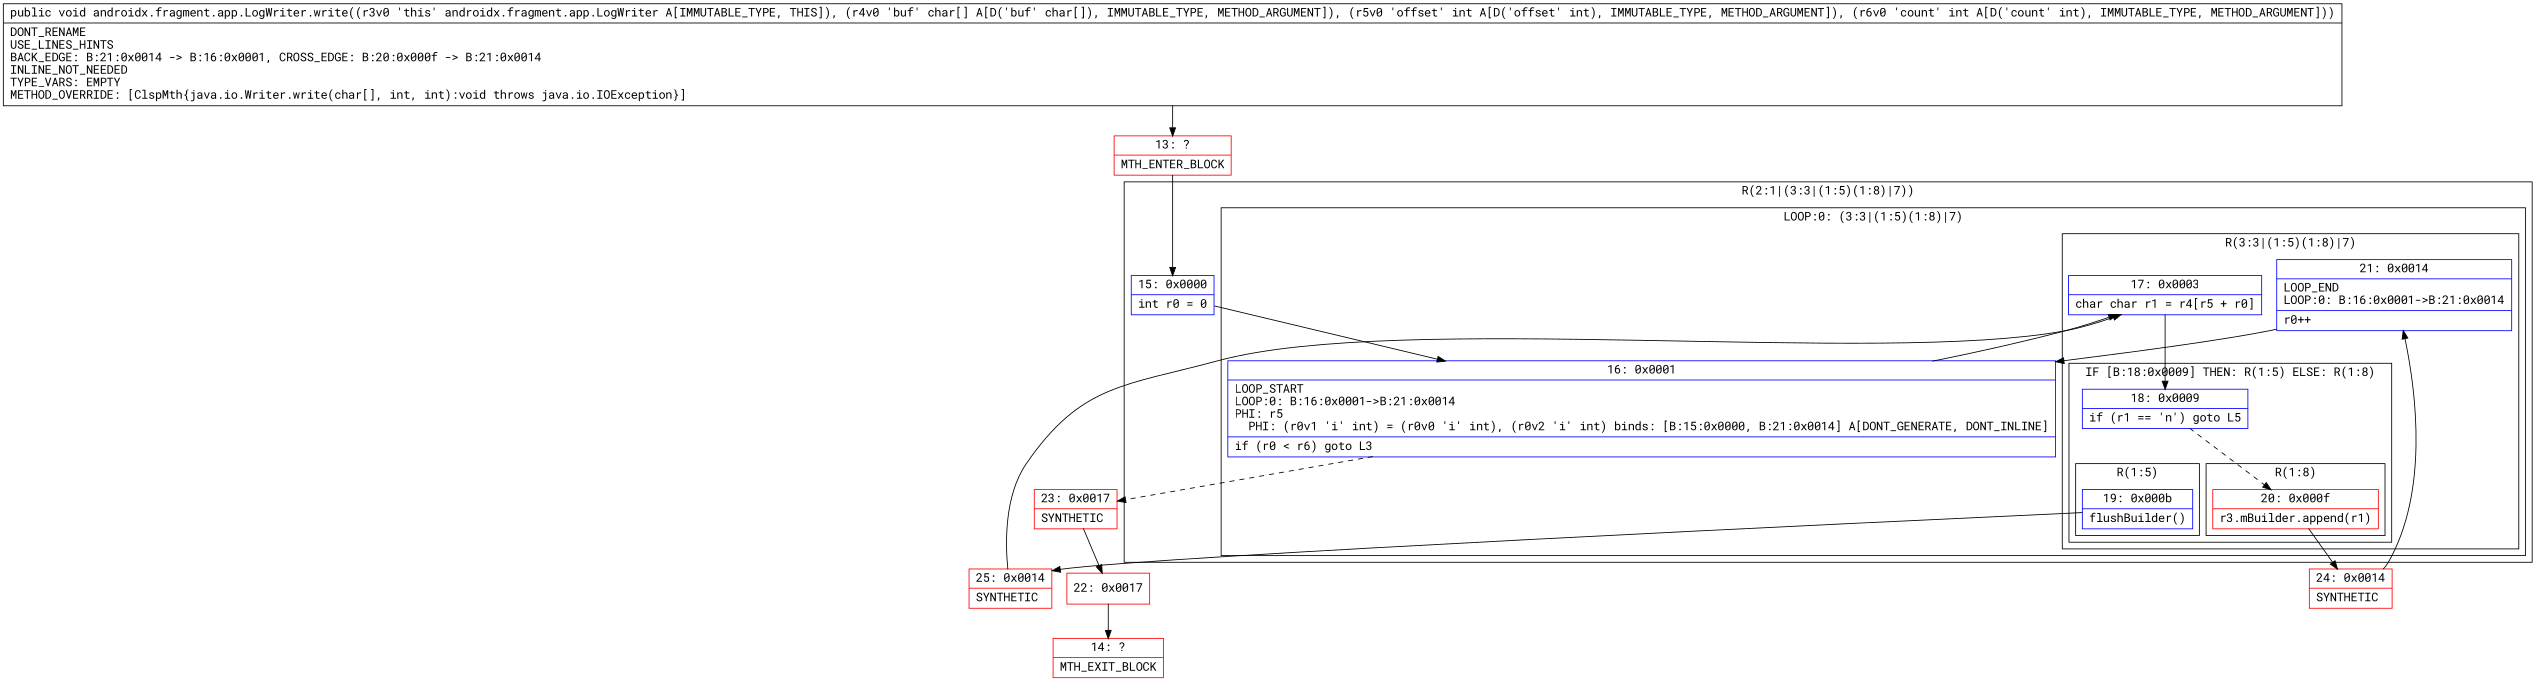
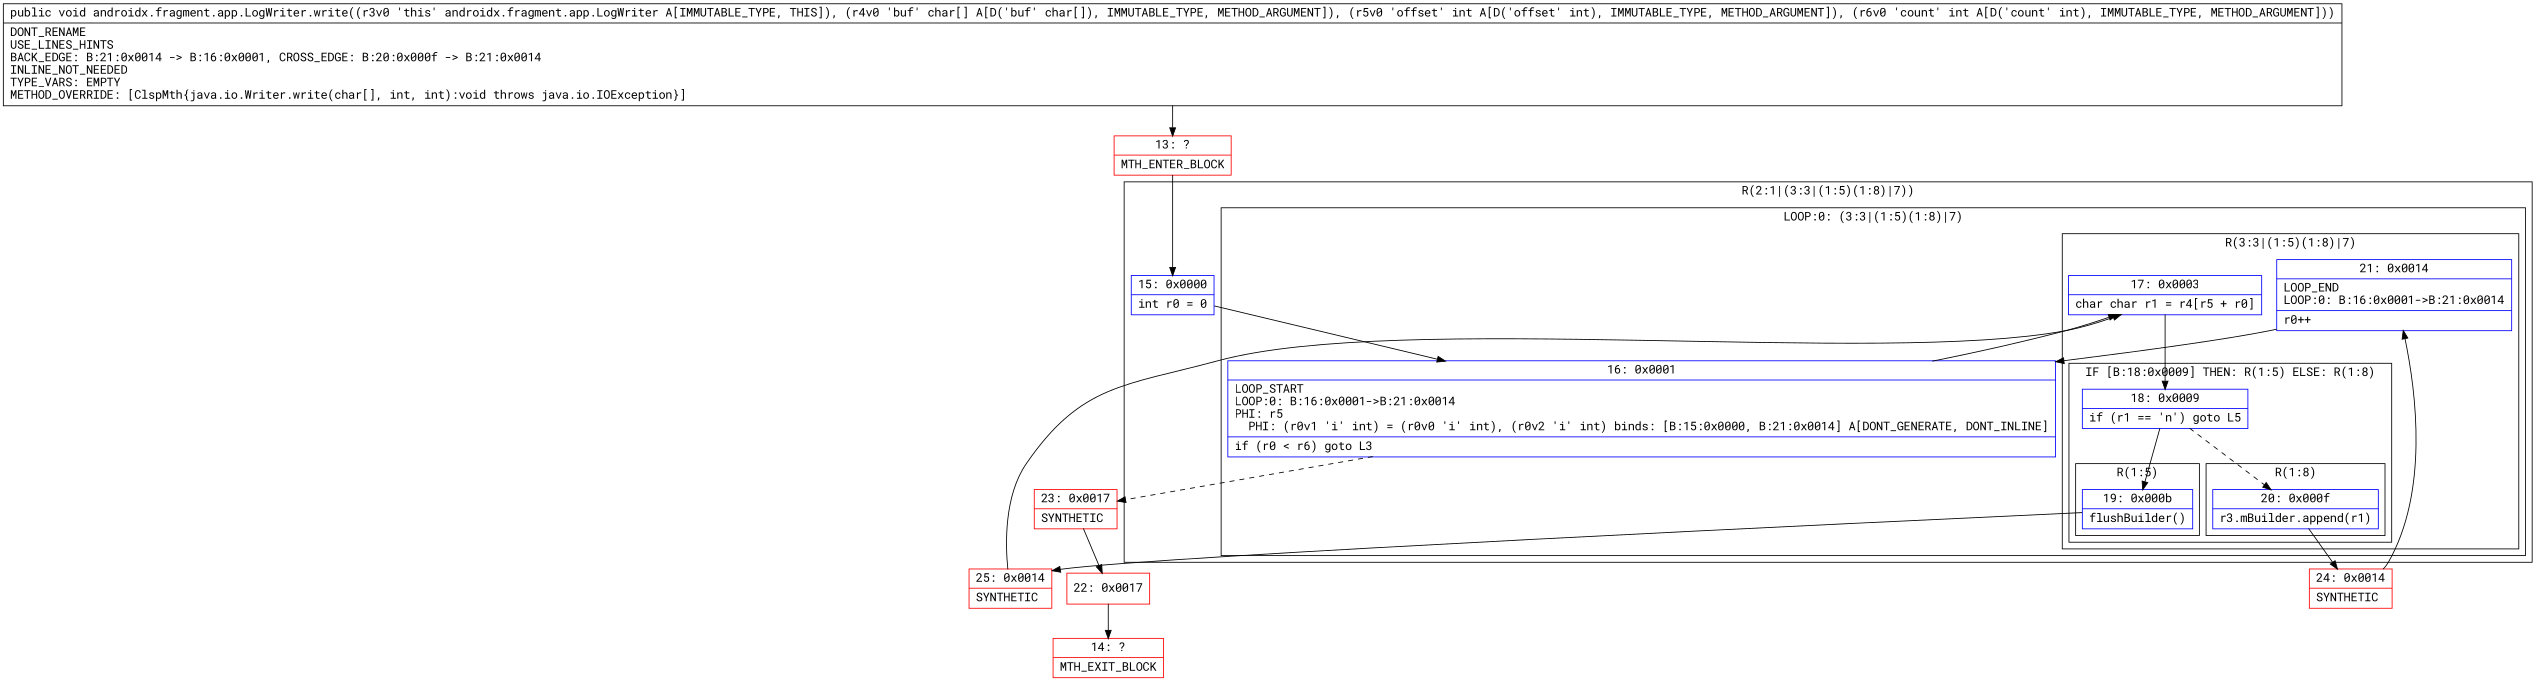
edge "18: 0x0009" -> "19: 0x000b": added
node "20: 0x000f": color red -> blue
